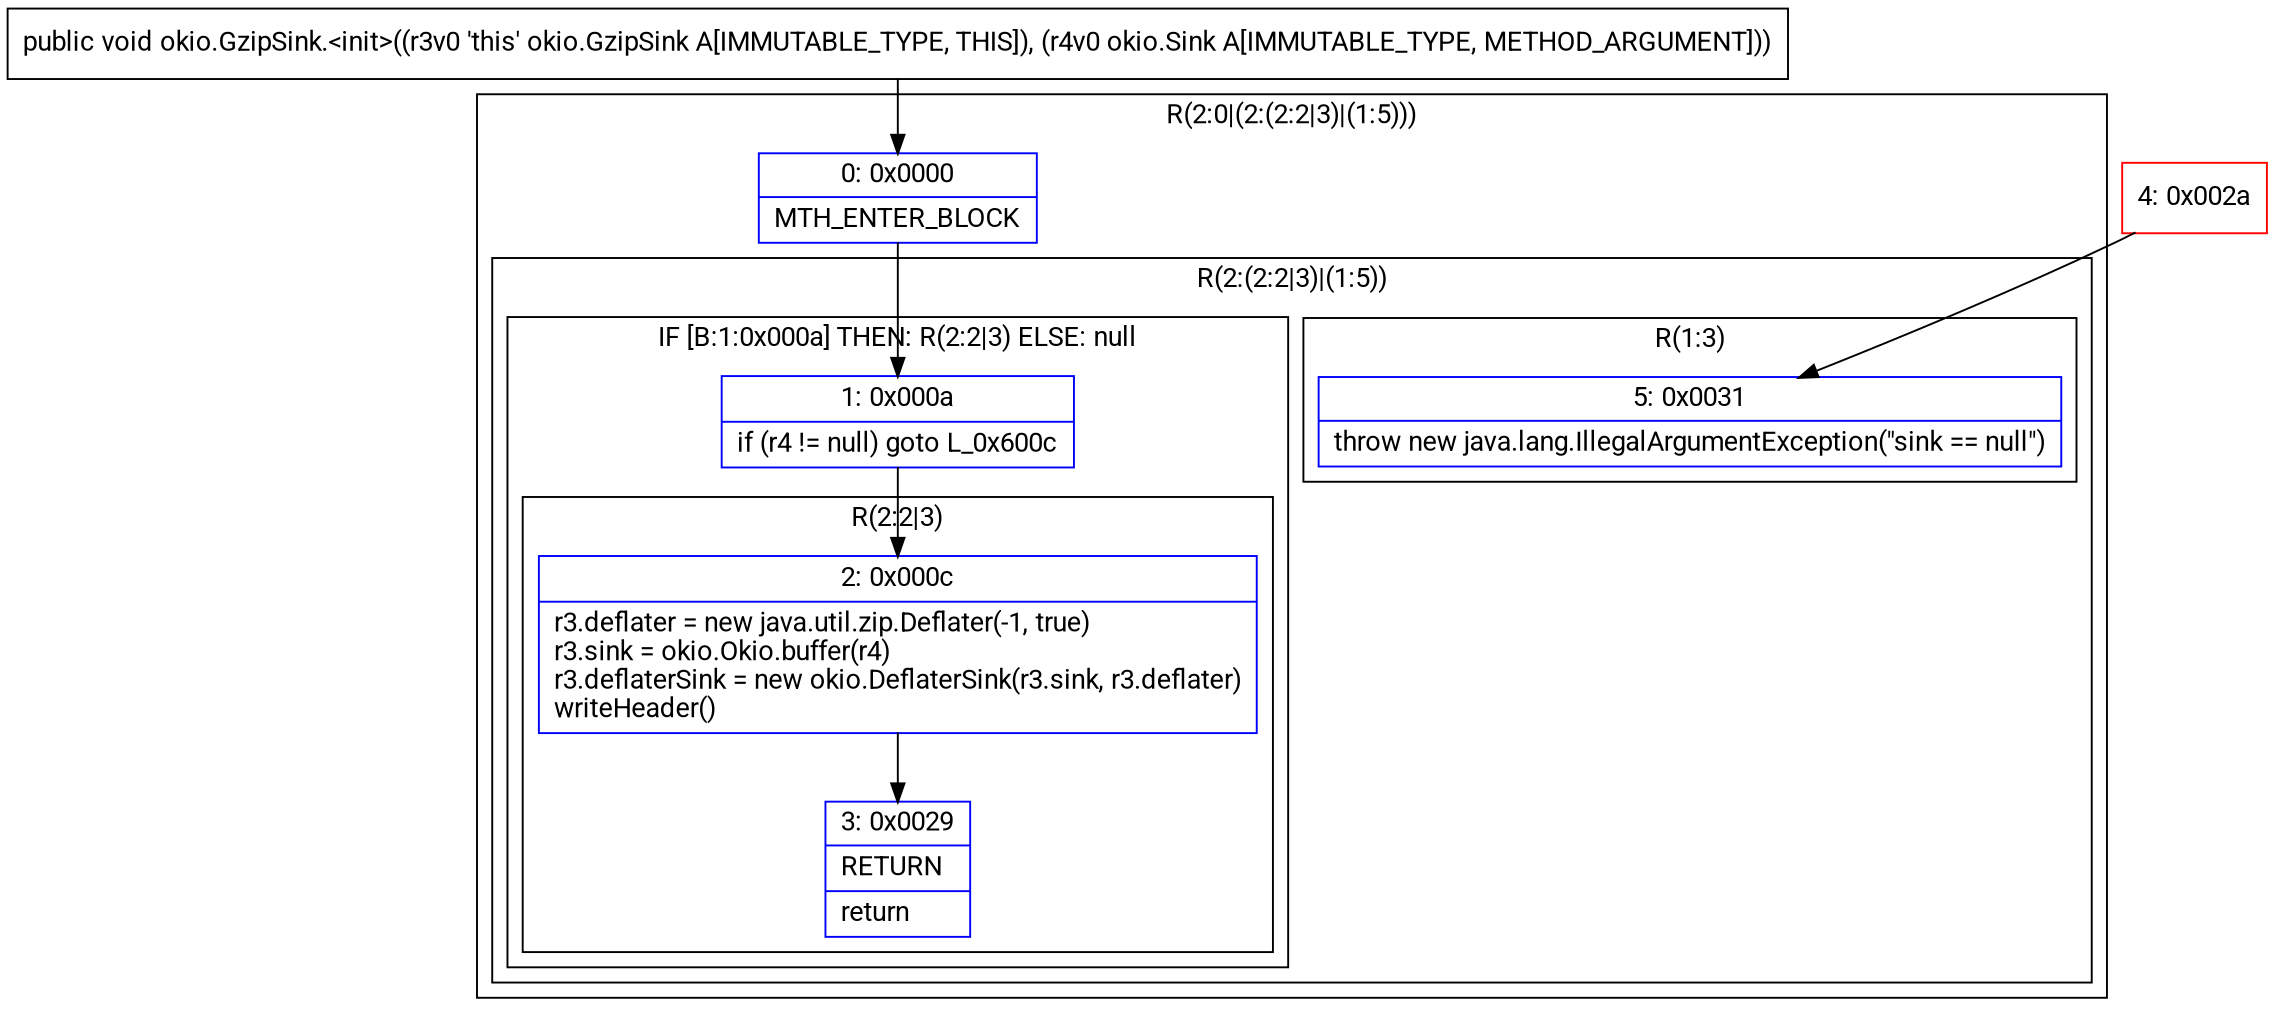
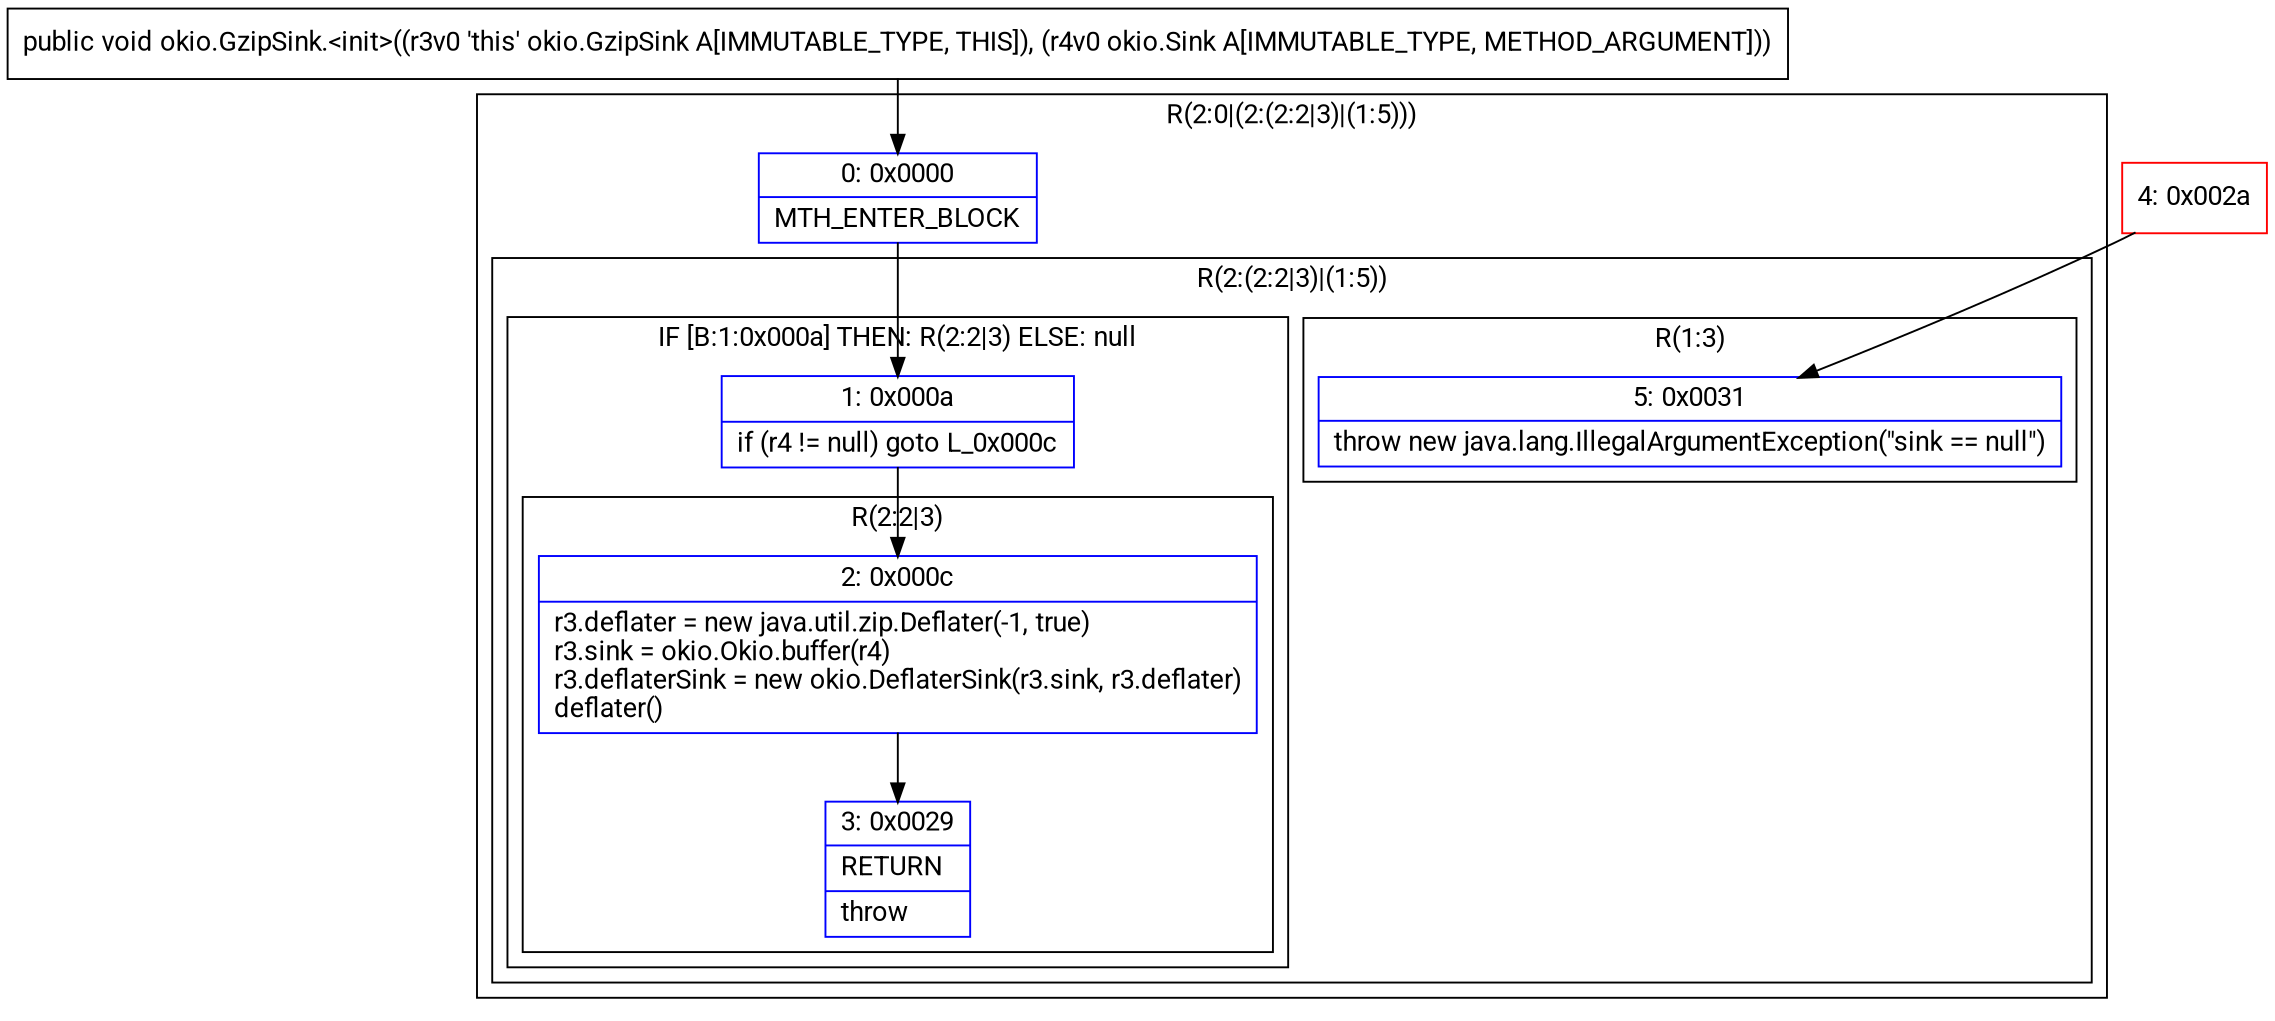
node "1: 0x000a": text "if (r4 != null) goto L_0x600c" -> "if (r4 != null) goto L_0x000c"
node "2: 0x000c": text "writeHeader()" -> "deflater()"
node "3: 0x0029": text "return" -> "throw"
